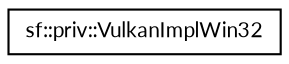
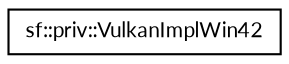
node "sf::priv::VulkanImplWin32": label "sf::priv::VulkanImplWin32" -> "sf::priv::VulkanImplWin42"
